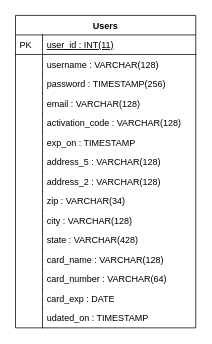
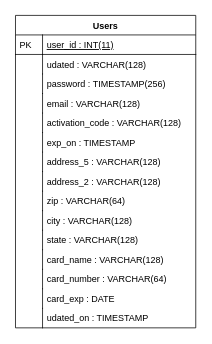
node "username : VARCHAR(128)": label "username : VARCHAR(128)" -> "udated : VARCHAR(128)"
node "zip : VARCHAR(34)": label "zip : VARCHAR(34)" -> "zip : VARCHAR(64)"
node "state : VARCHAR(428)": label "state : VARCHAR(428)" -> "state : VARCHAR(128)"
